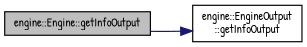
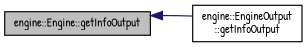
edge "engine::Engine::getInfoOutput" -> "engine::EngineOutput ::getInfoOutput": reversed
